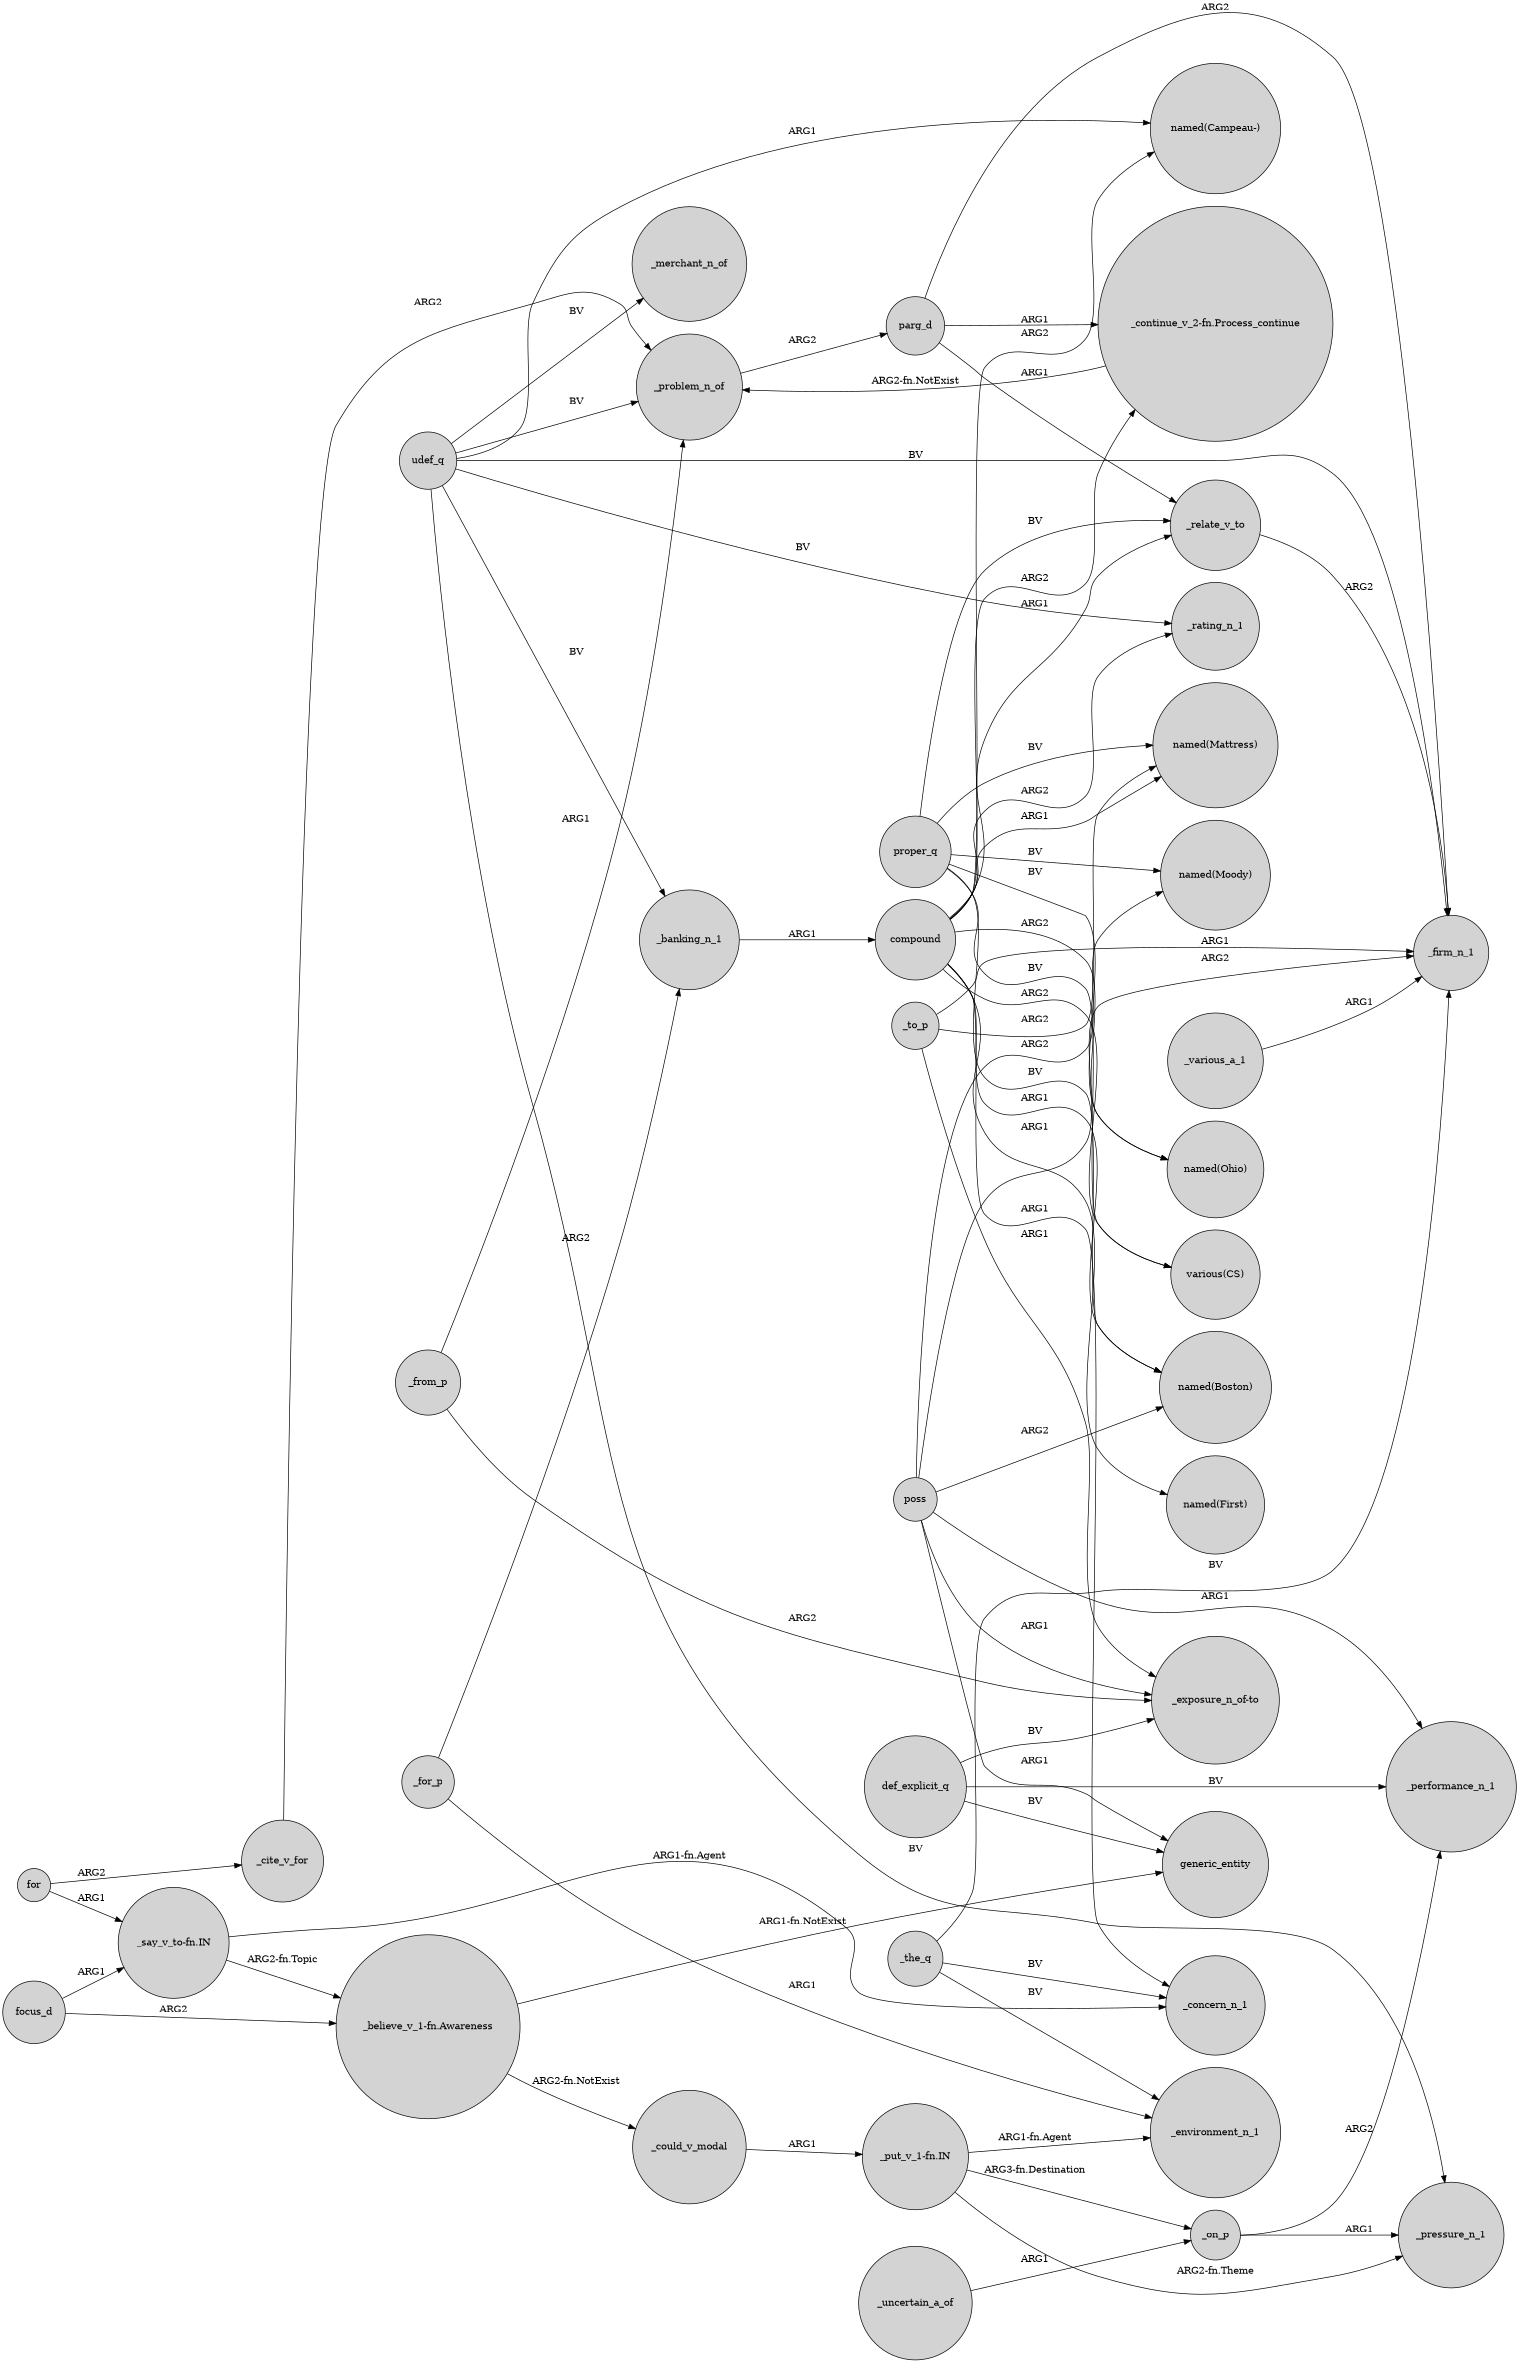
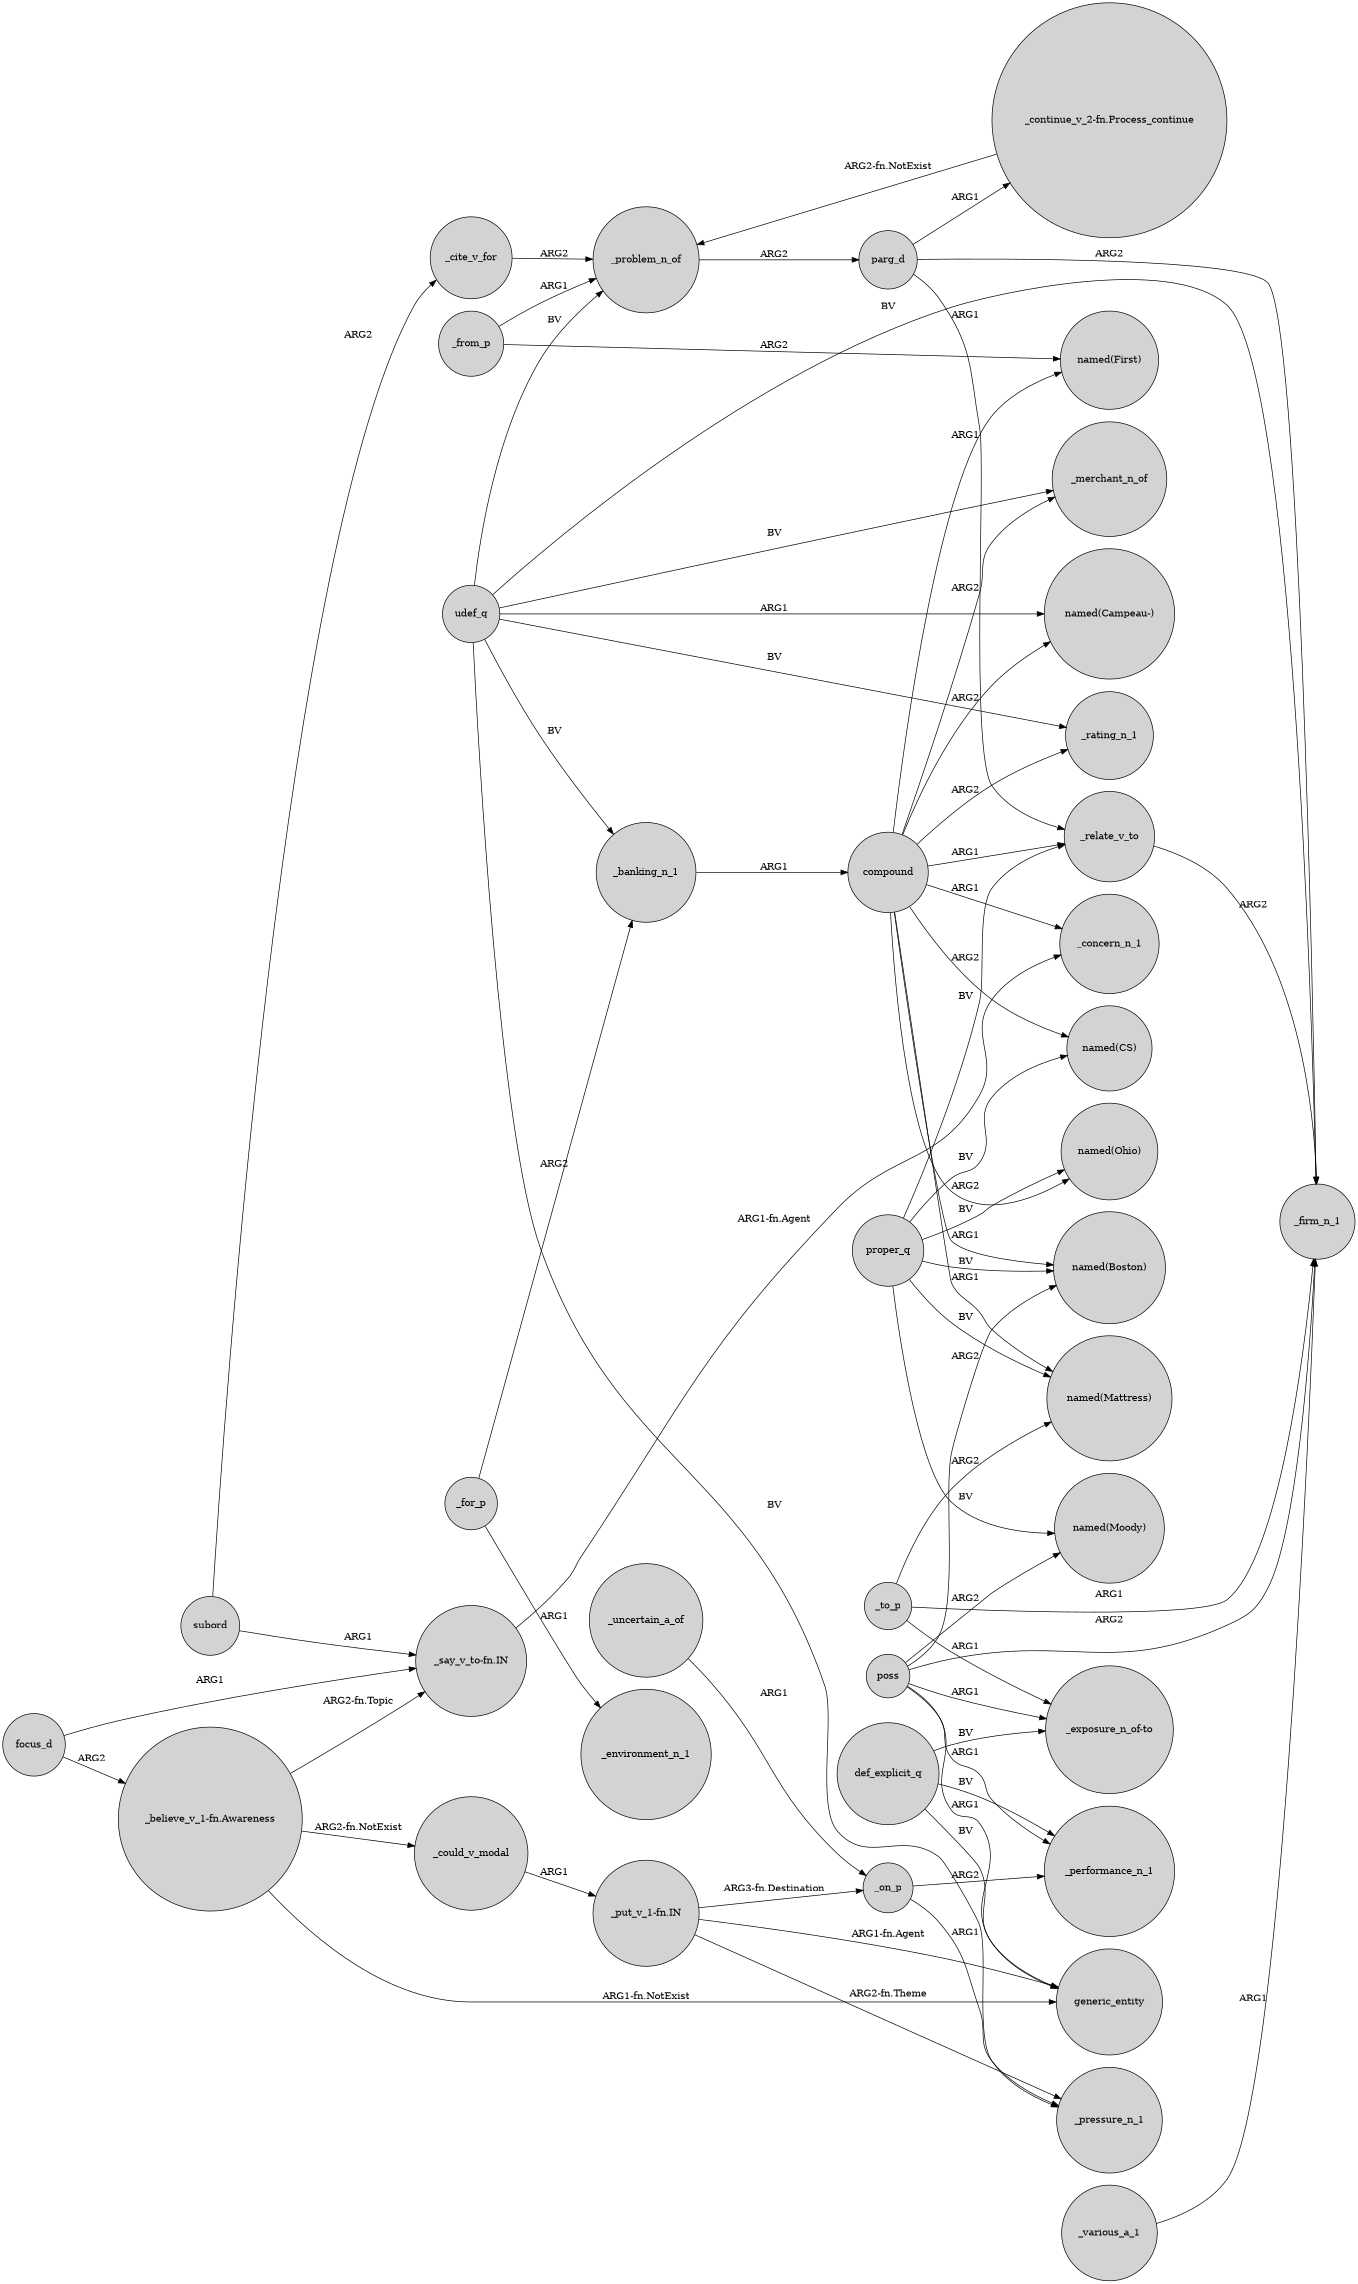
edge "compound" -> "_continue_v_2-fn.Process_continue": now "compound" -> "_merchant_n_of"
node "various(CS)": label "various(CS)" -> "named(CS)"
edge "_from_p" -> "_exposure_n_of-to": now "_from_p" -> "named(First)"
node "for": label "for" -> "subord"
node "_the_q": removed
edge "_say_v_to-fn.IN" -> "_believe_v_1-fn.Awareness": reversed
edge "_put_v_1-fn.IN" -> "_environment_n_1": now "_put_v_1-fn.IN" -> "generic_entity"
